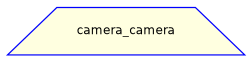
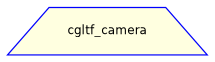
node "camera_camera": label "camera_camera" -> "cgltf_camera"
